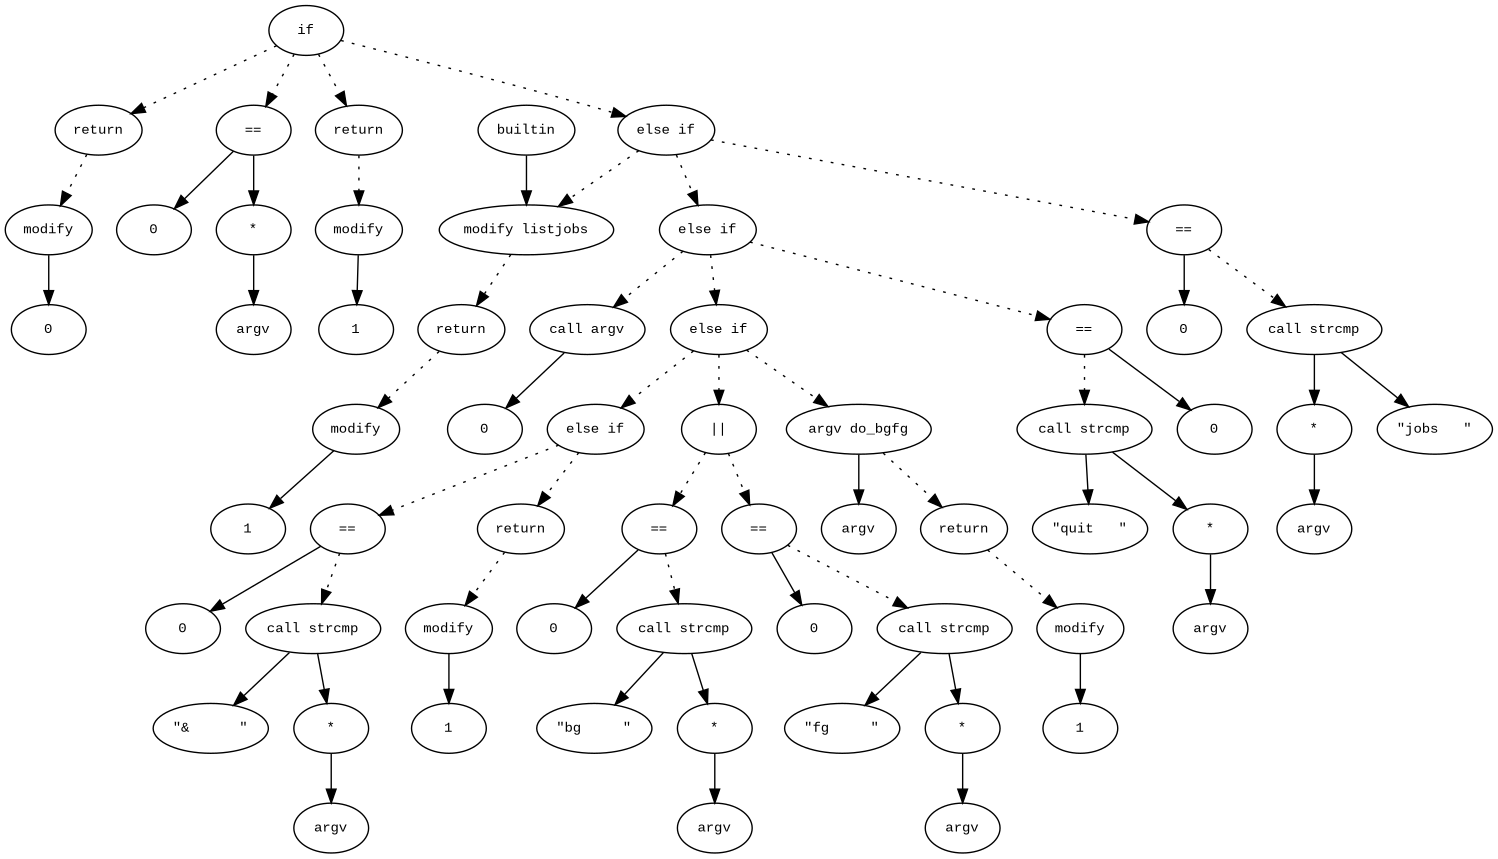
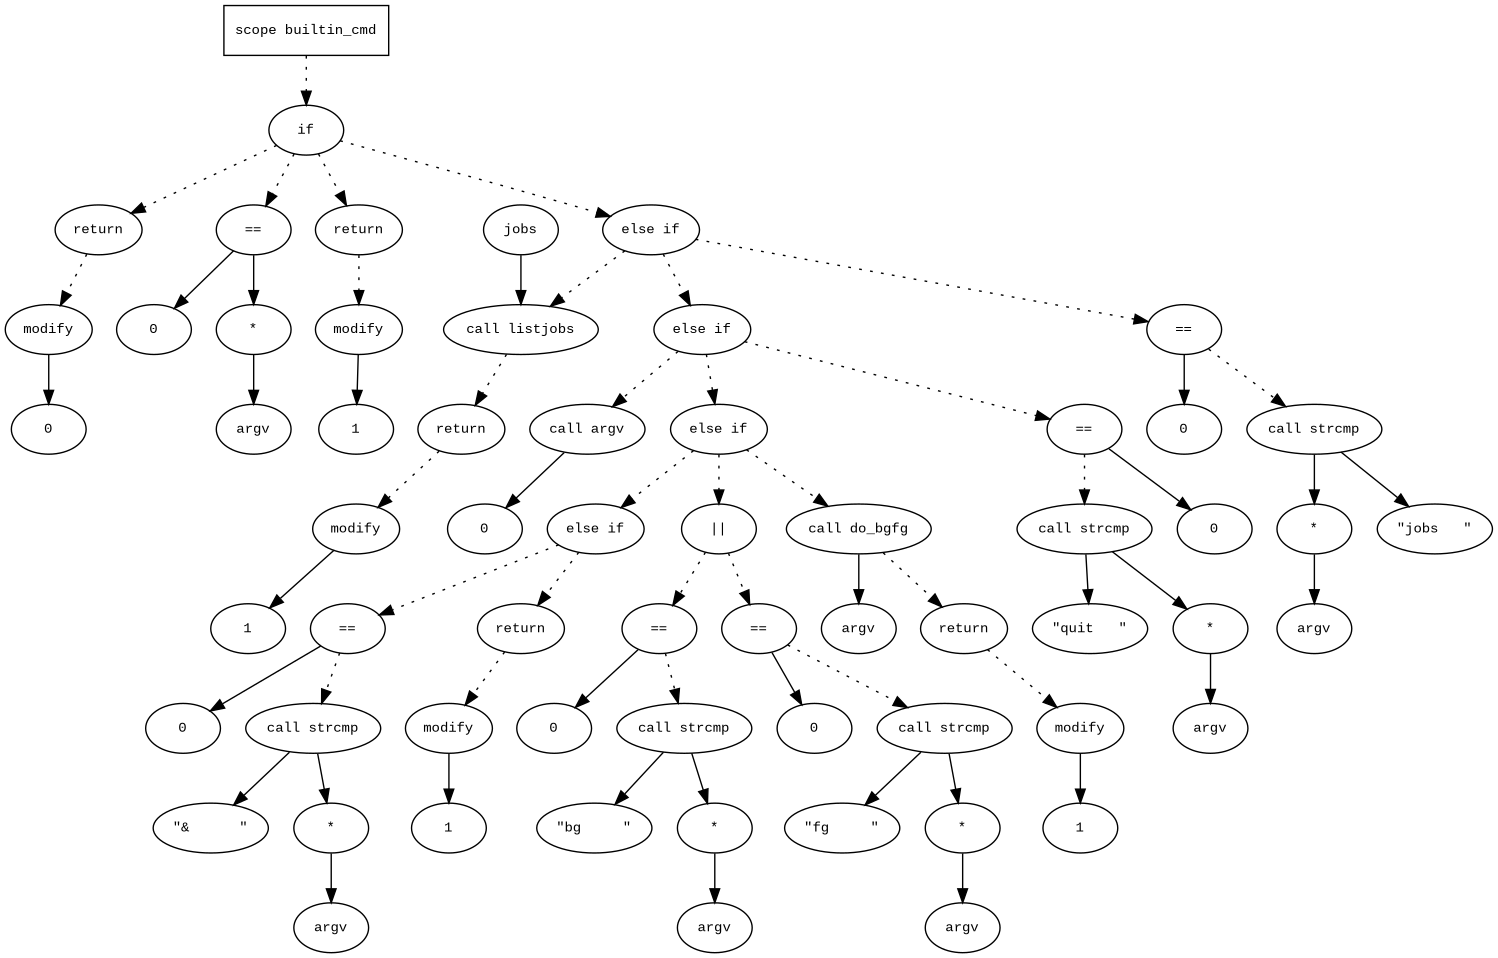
node "scope builtin_cmd": added
node "builtin": label "builtin" -> "jobs"
node "modify listjobs": label "modify listjobs" -> "call listjobs"
node "argv do_bgfg": label "argv do_bgfg" -> "call do_bgfg"
